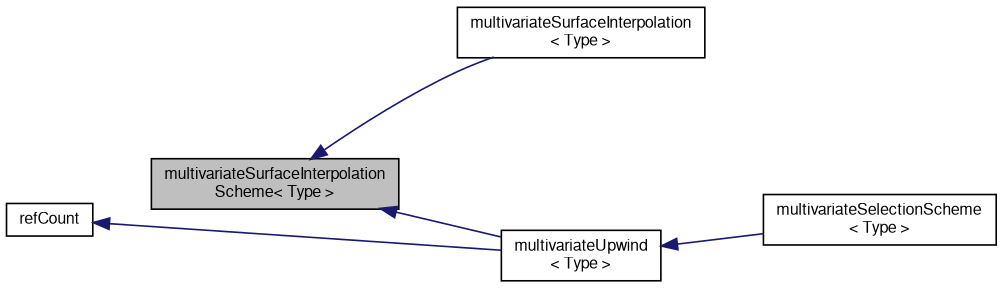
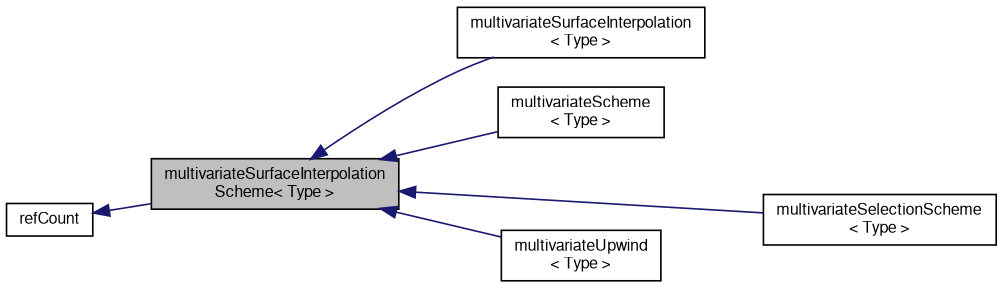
node "multivariateScheme < Type >": added
edge "multivariateUpwind < Type >" -> "refCount": now "multivariateSurfaceInterpolation Scheme< Type >" -> "refCount"
edge "multivariateSelectionScheme < Type >" -> "multivariateUpwind < Type >": now "multivariateSelectionScheme < Type >" -> "multivariateSurfaceInterpolation Scheme< Type >"
